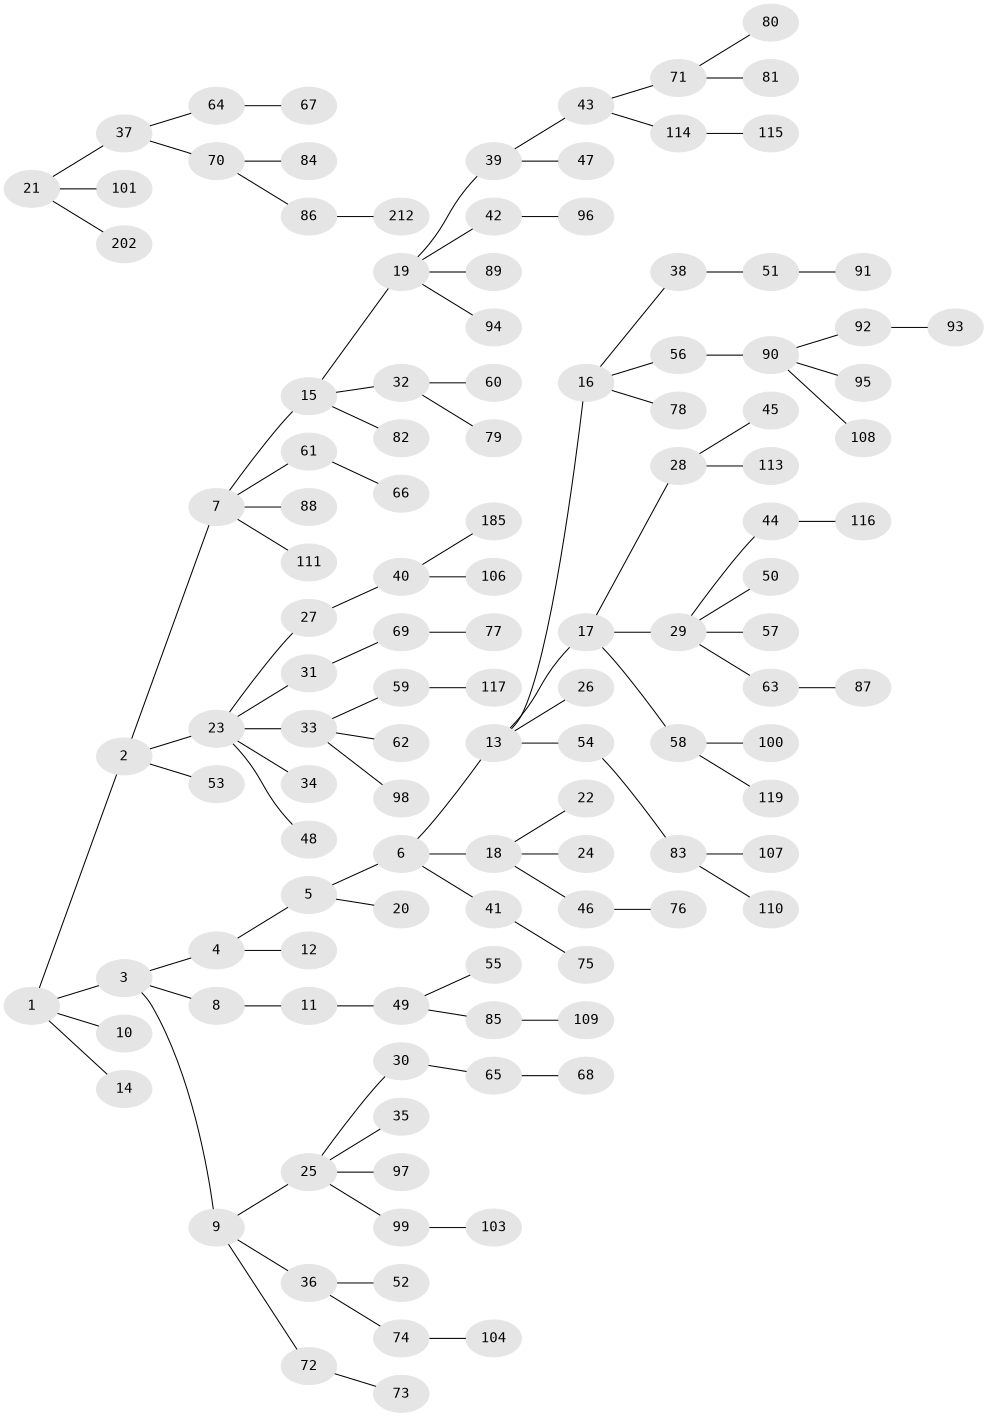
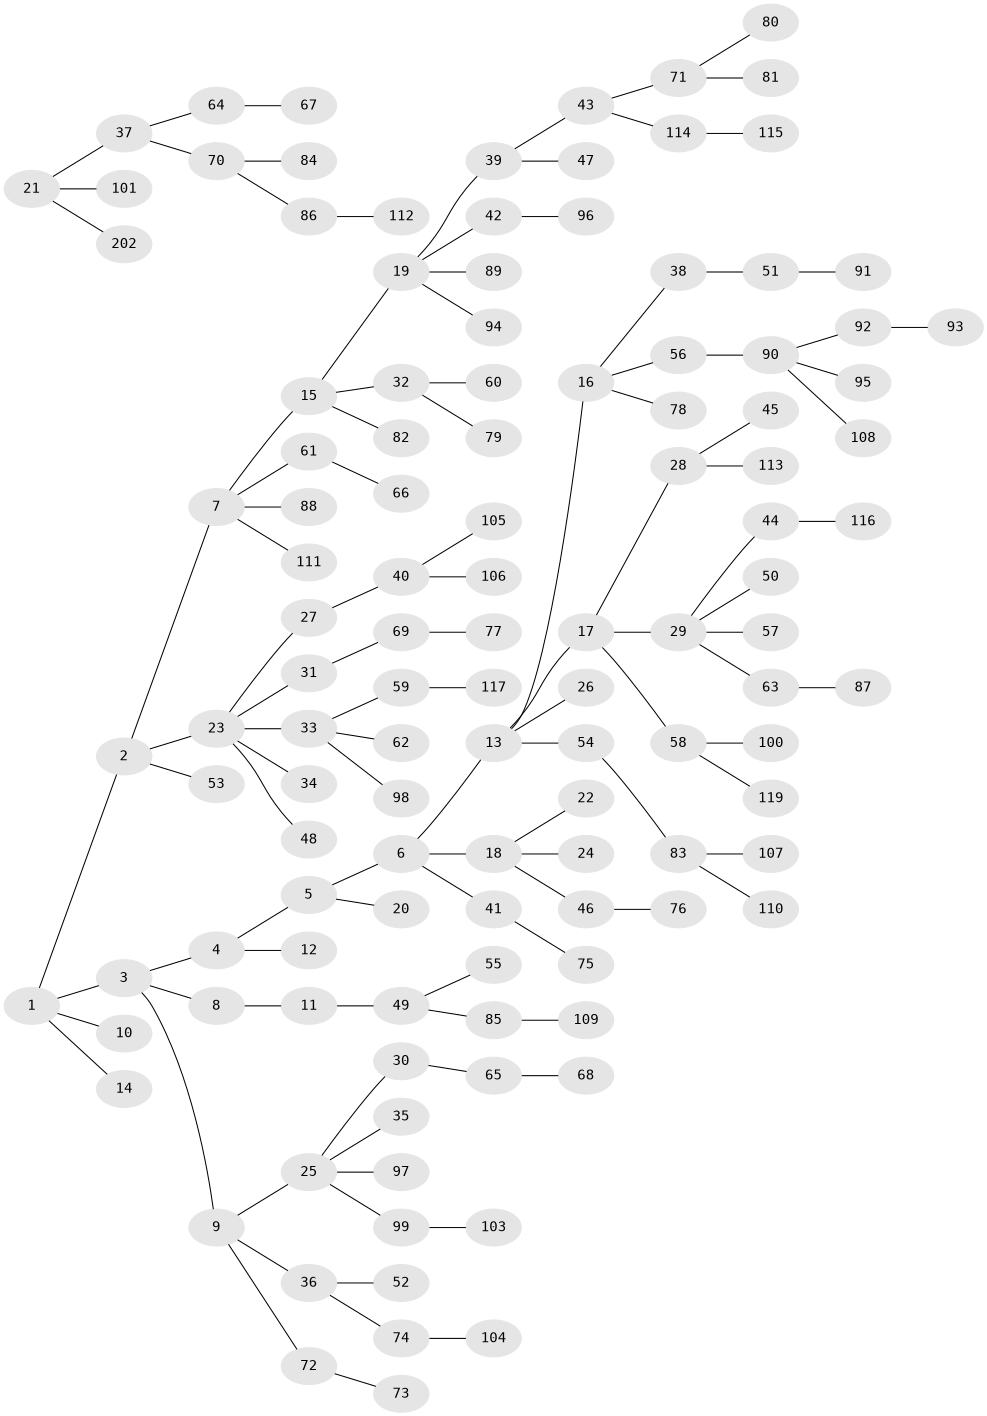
node "212": label "212" -> "112"
node "185": label "185" -> "105"
